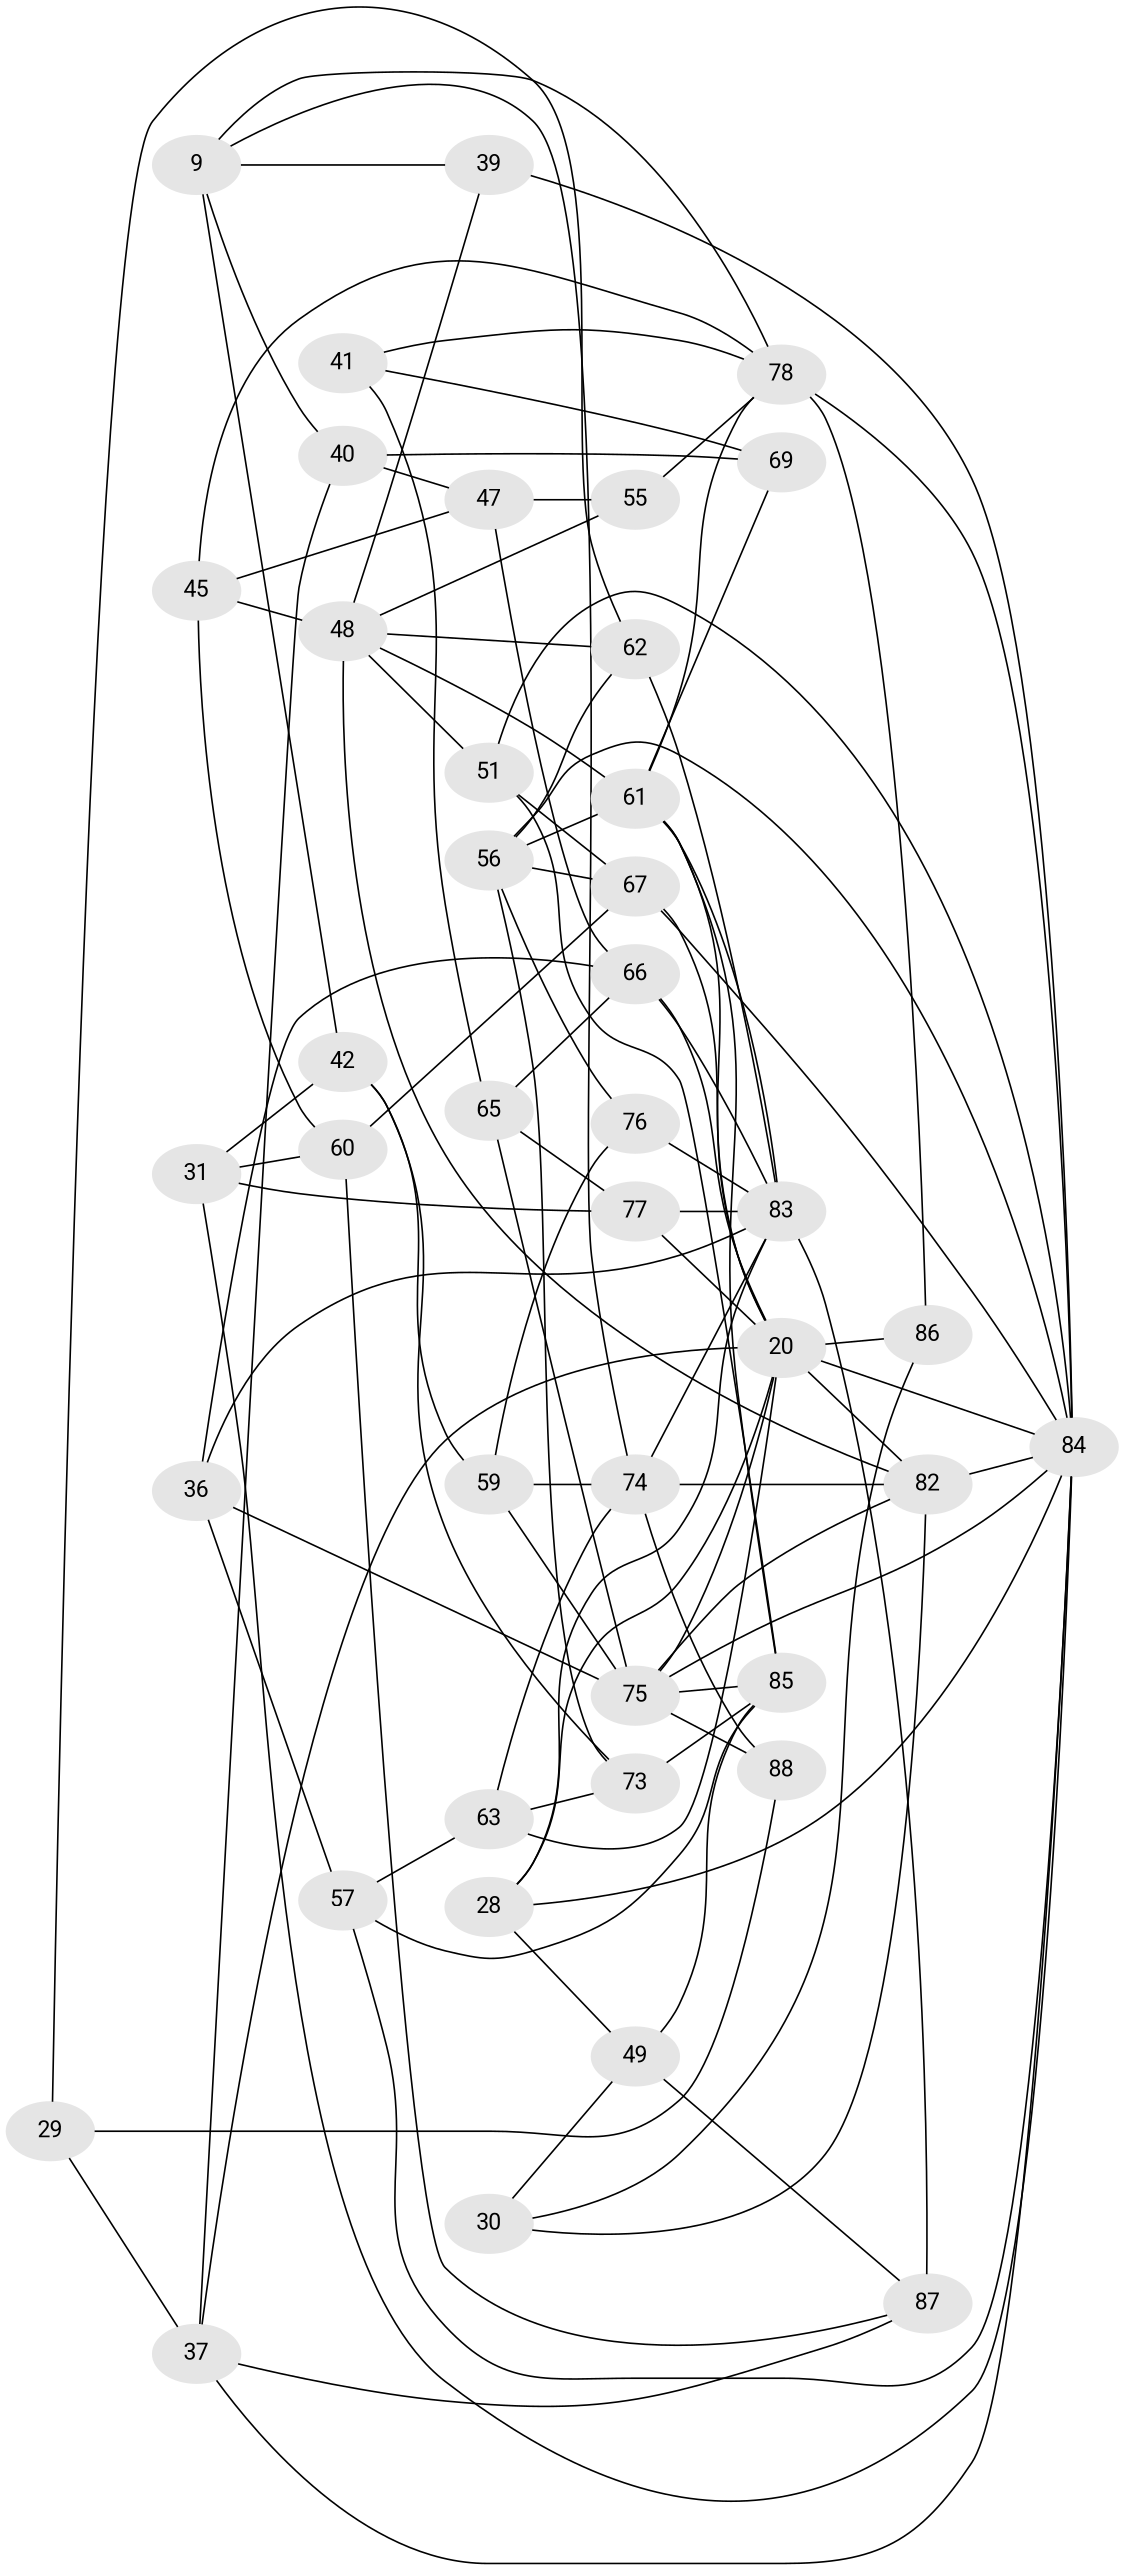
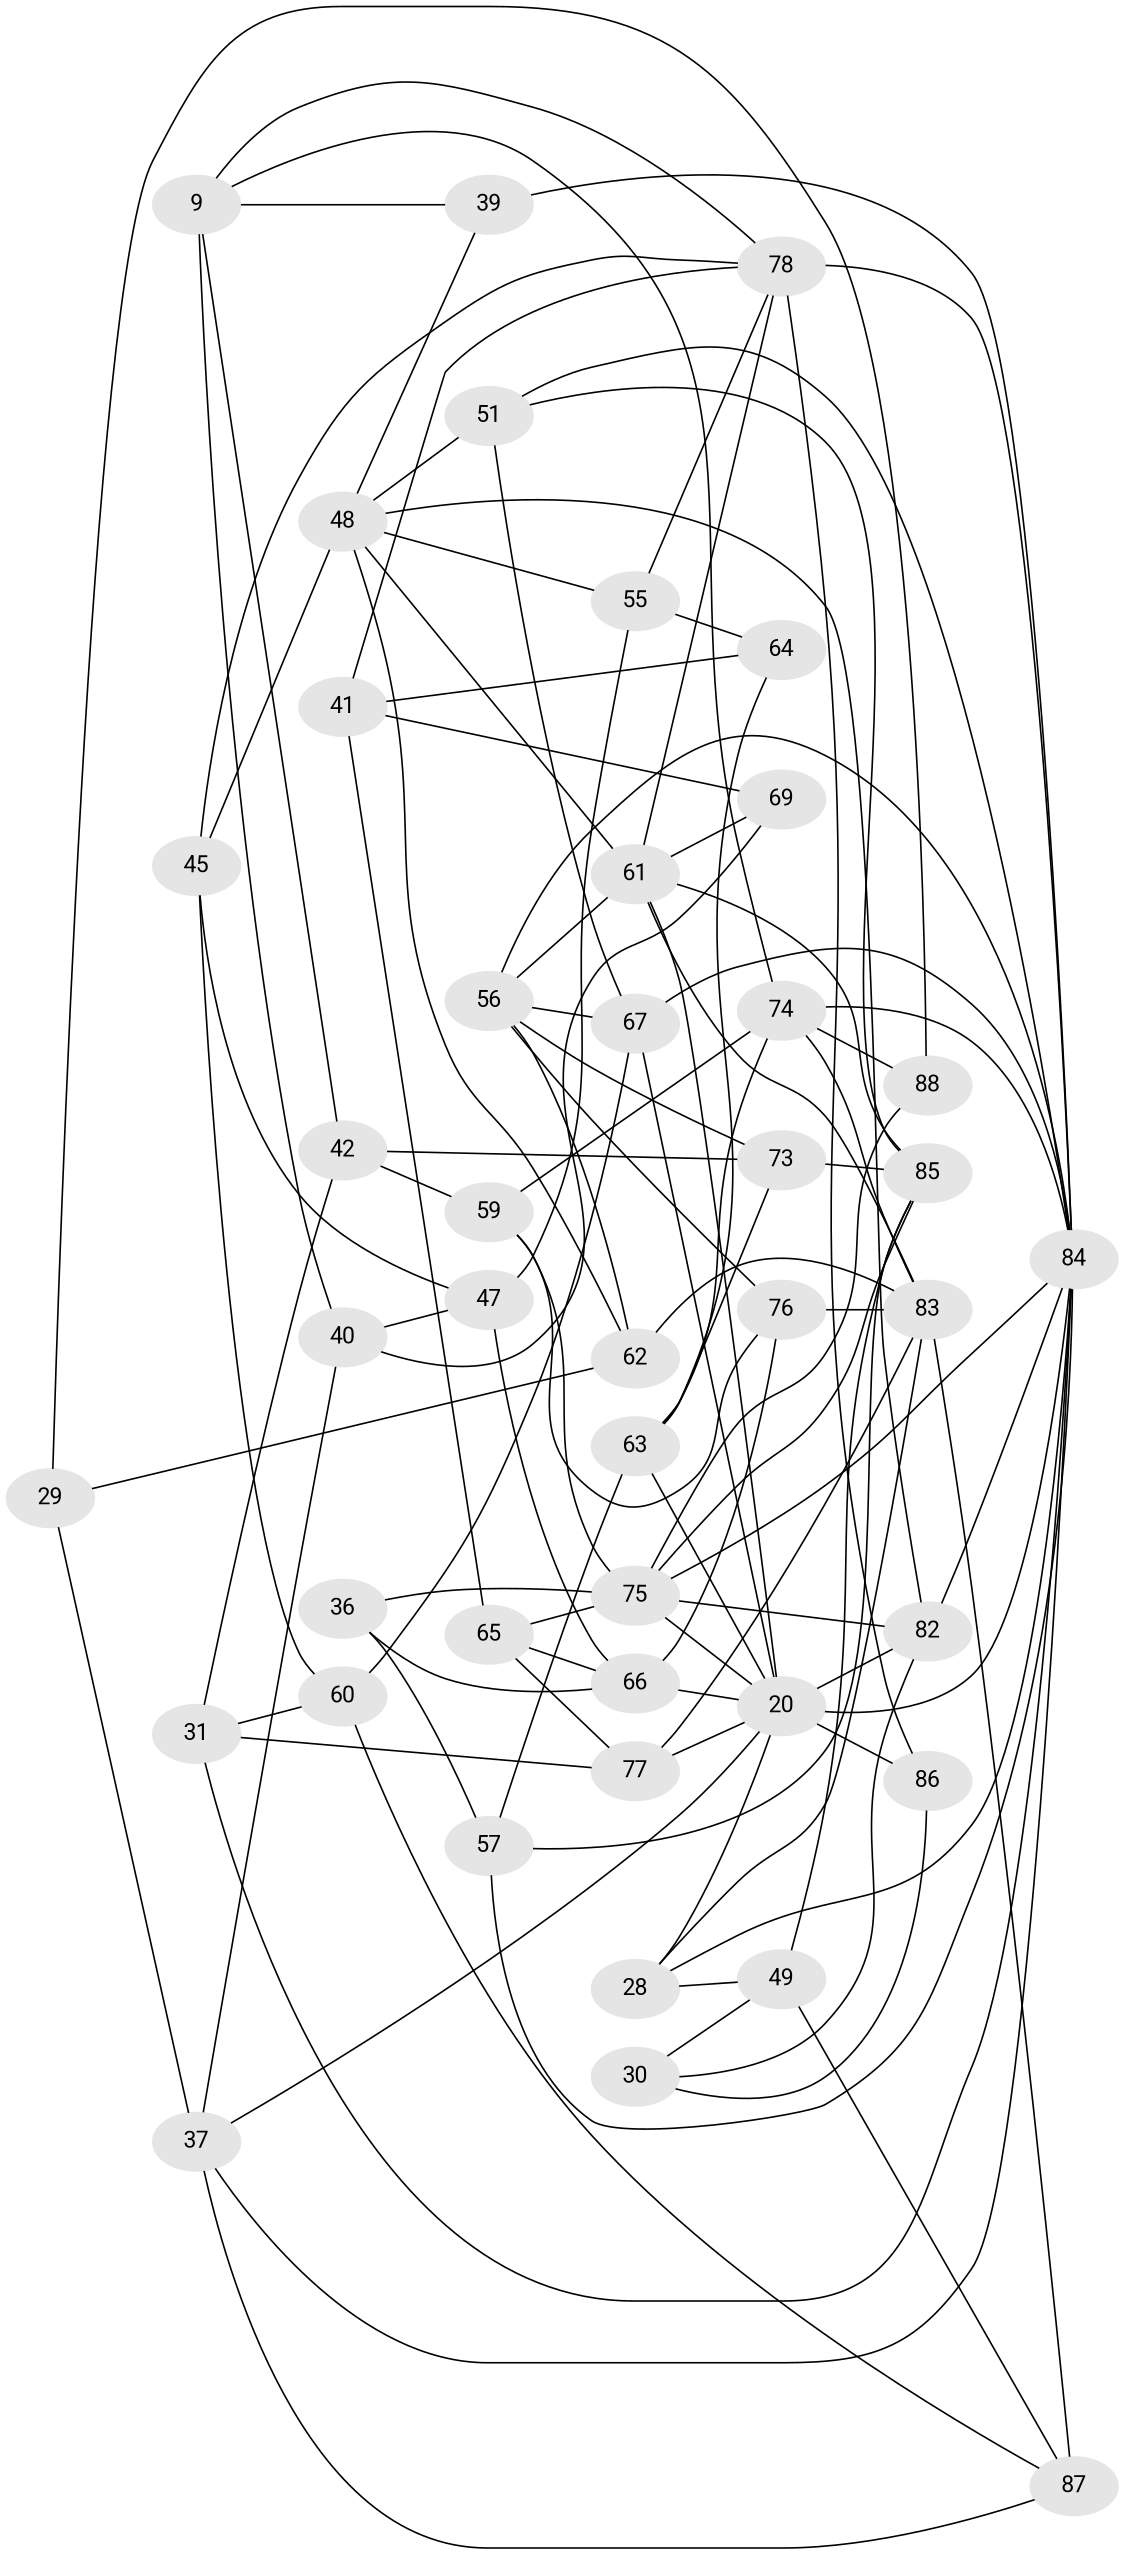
node "64": added
edge "66" -- "83": now "66" -- "76"
edge "83" -- "36": removed
edge "74" -- "82": now "74" -- "84"
